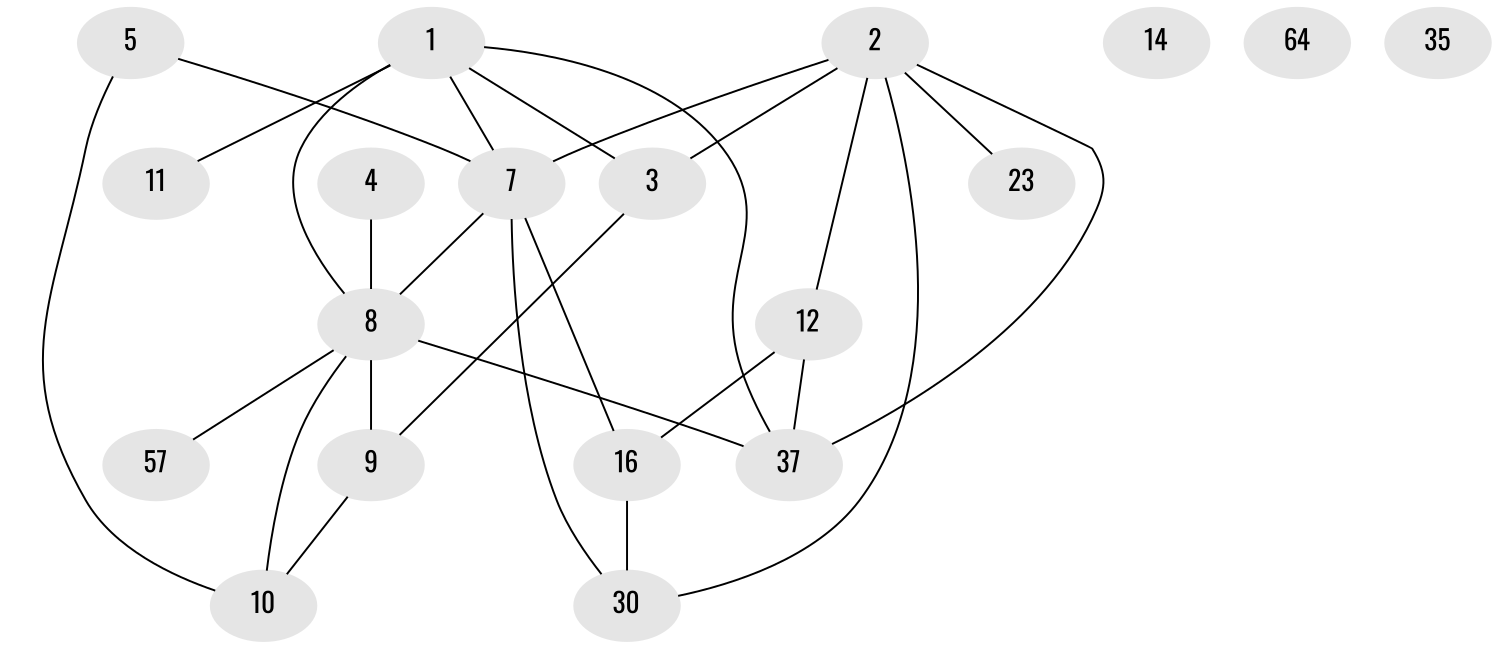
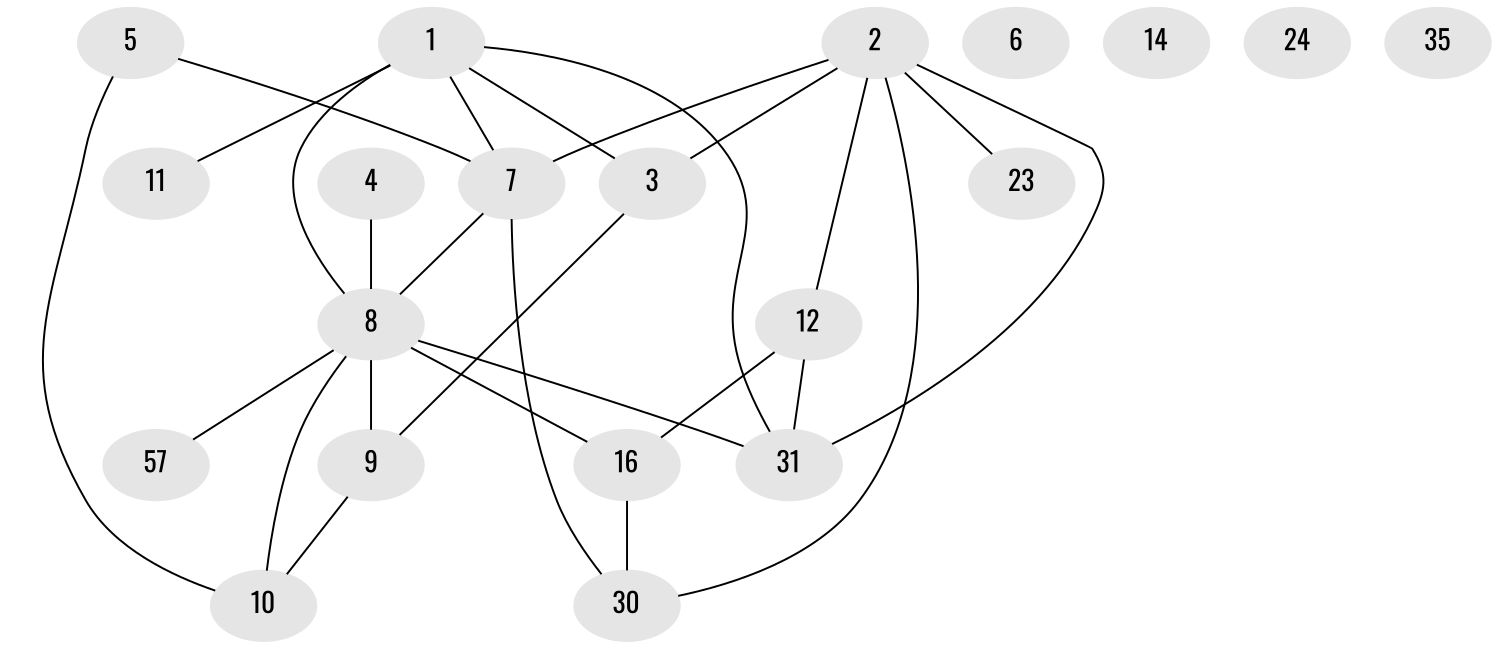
node "6": added
node "64": label "64" -> "24"
edge "7" -- "16": now "8" -- "16"
node "37": label "37" -> "31"
